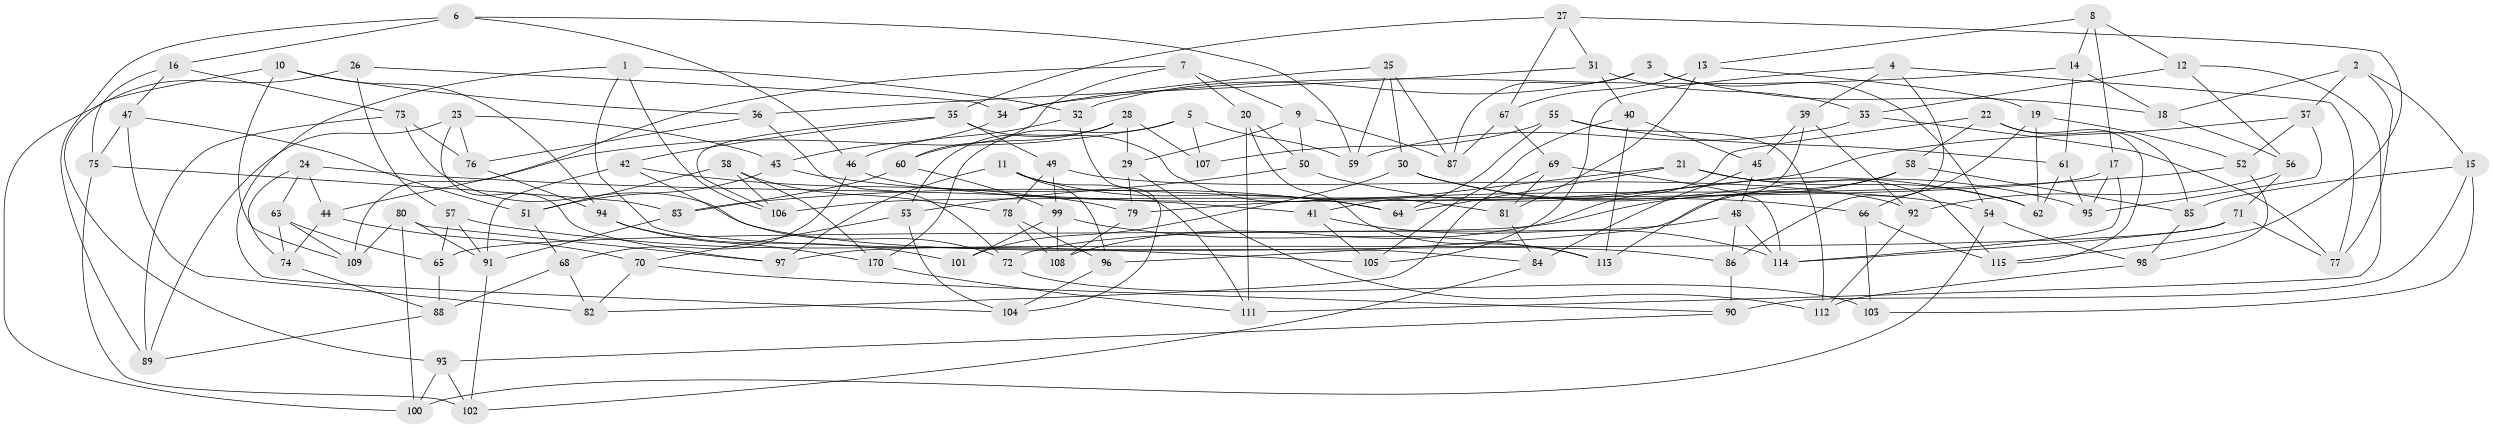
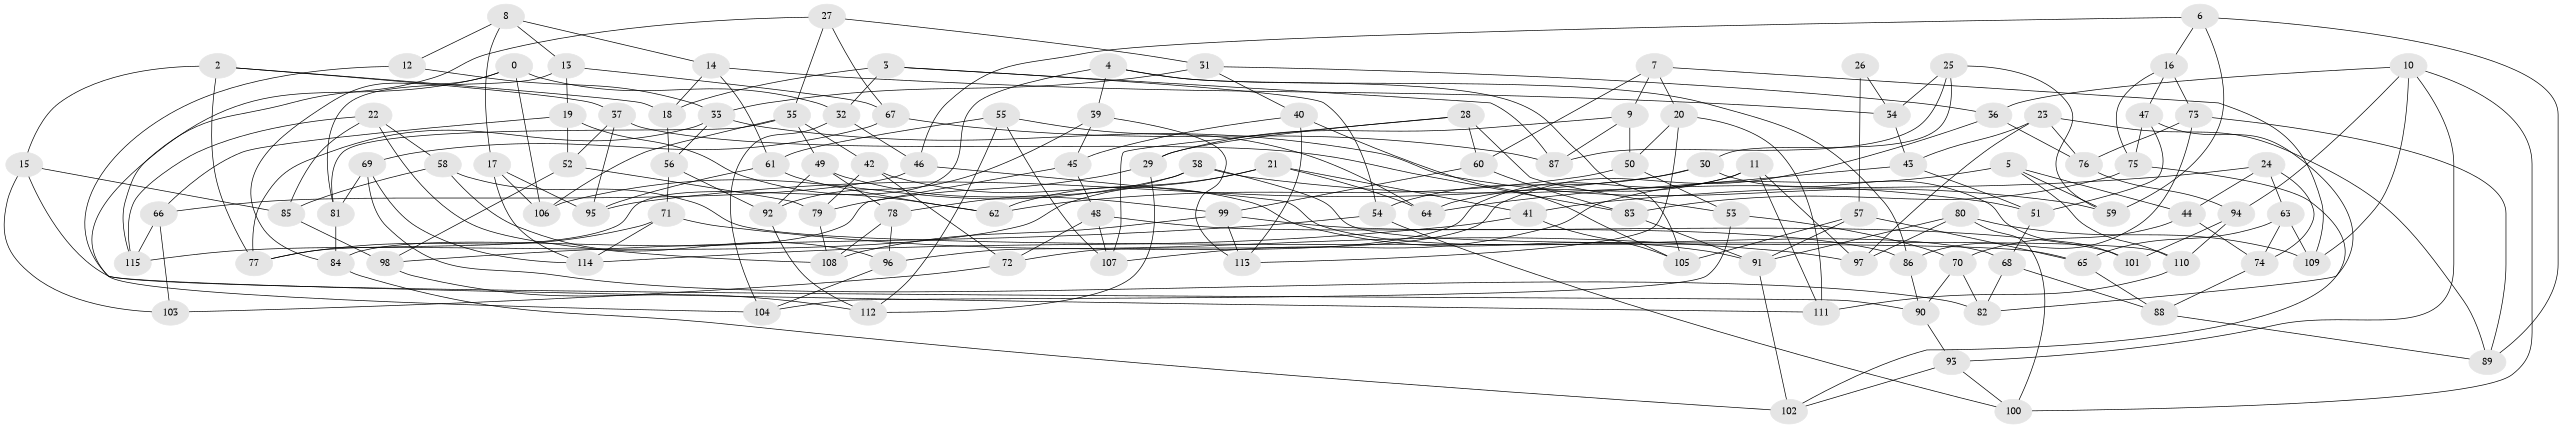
node "1": label "1" -> "0"
edge "12" -- "56": now "33" -- "56"
edge "48" -- "114": now "48" -- "107"
node "170": label "170" -> "110"
edge "26" -- "100": now "10" -- "100"
